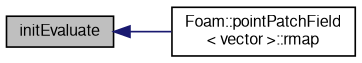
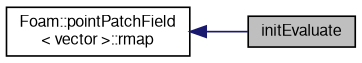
edge "Foam::pointPatchField < vector >::rmap" -> "initEvaluate": reversed
